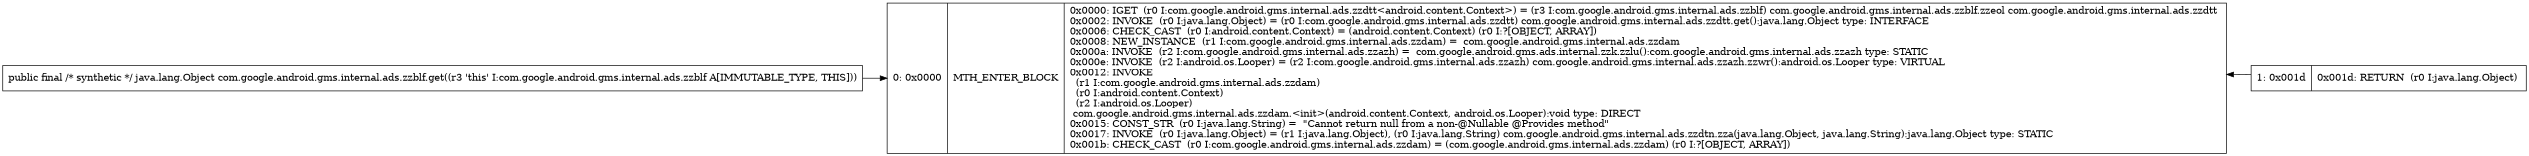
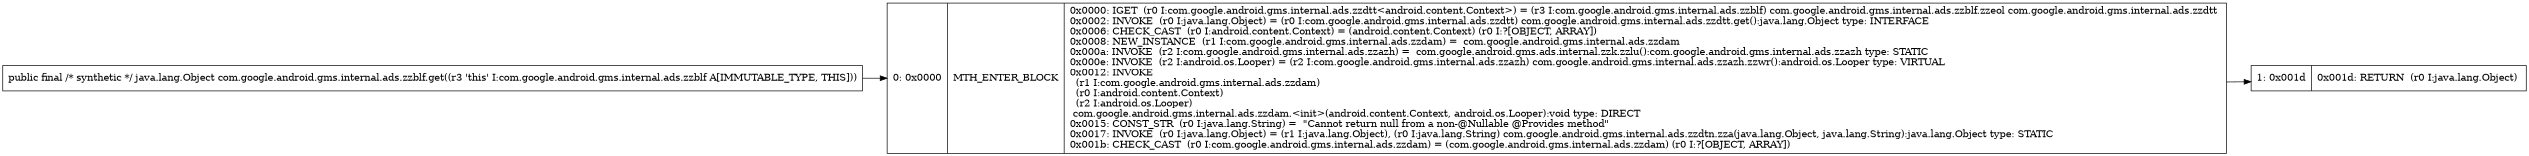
edge "1: 0x001d" -> "0: 0x0000": reversed
